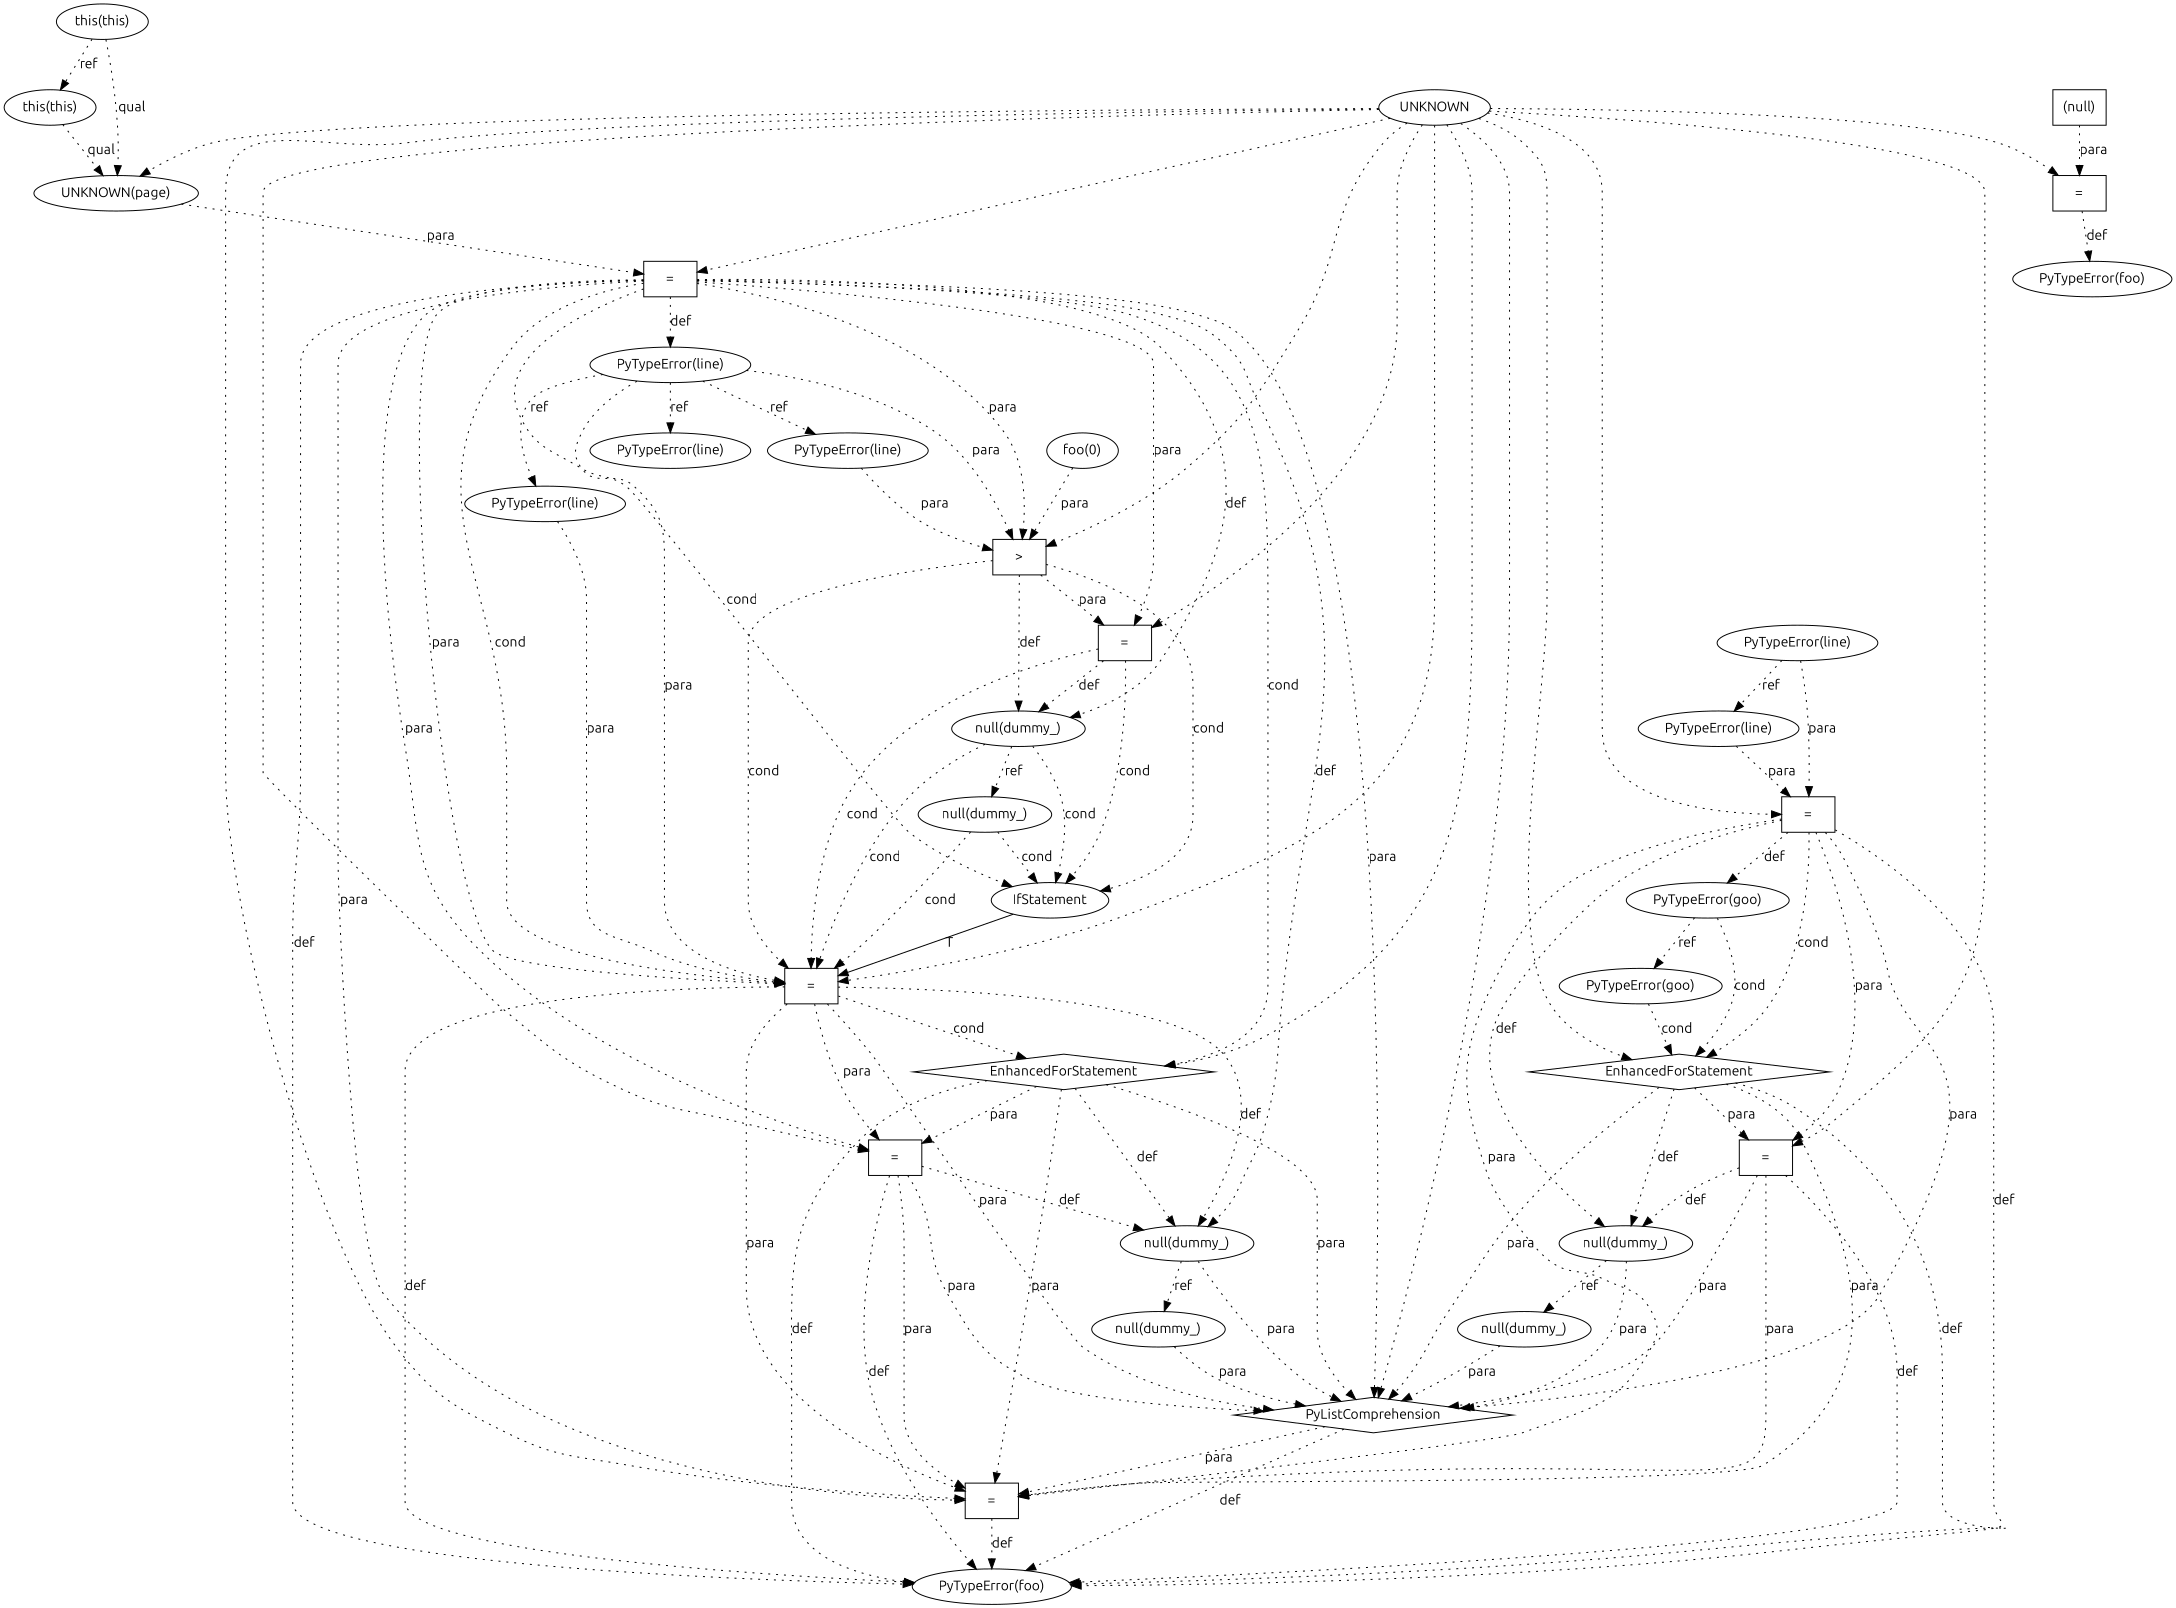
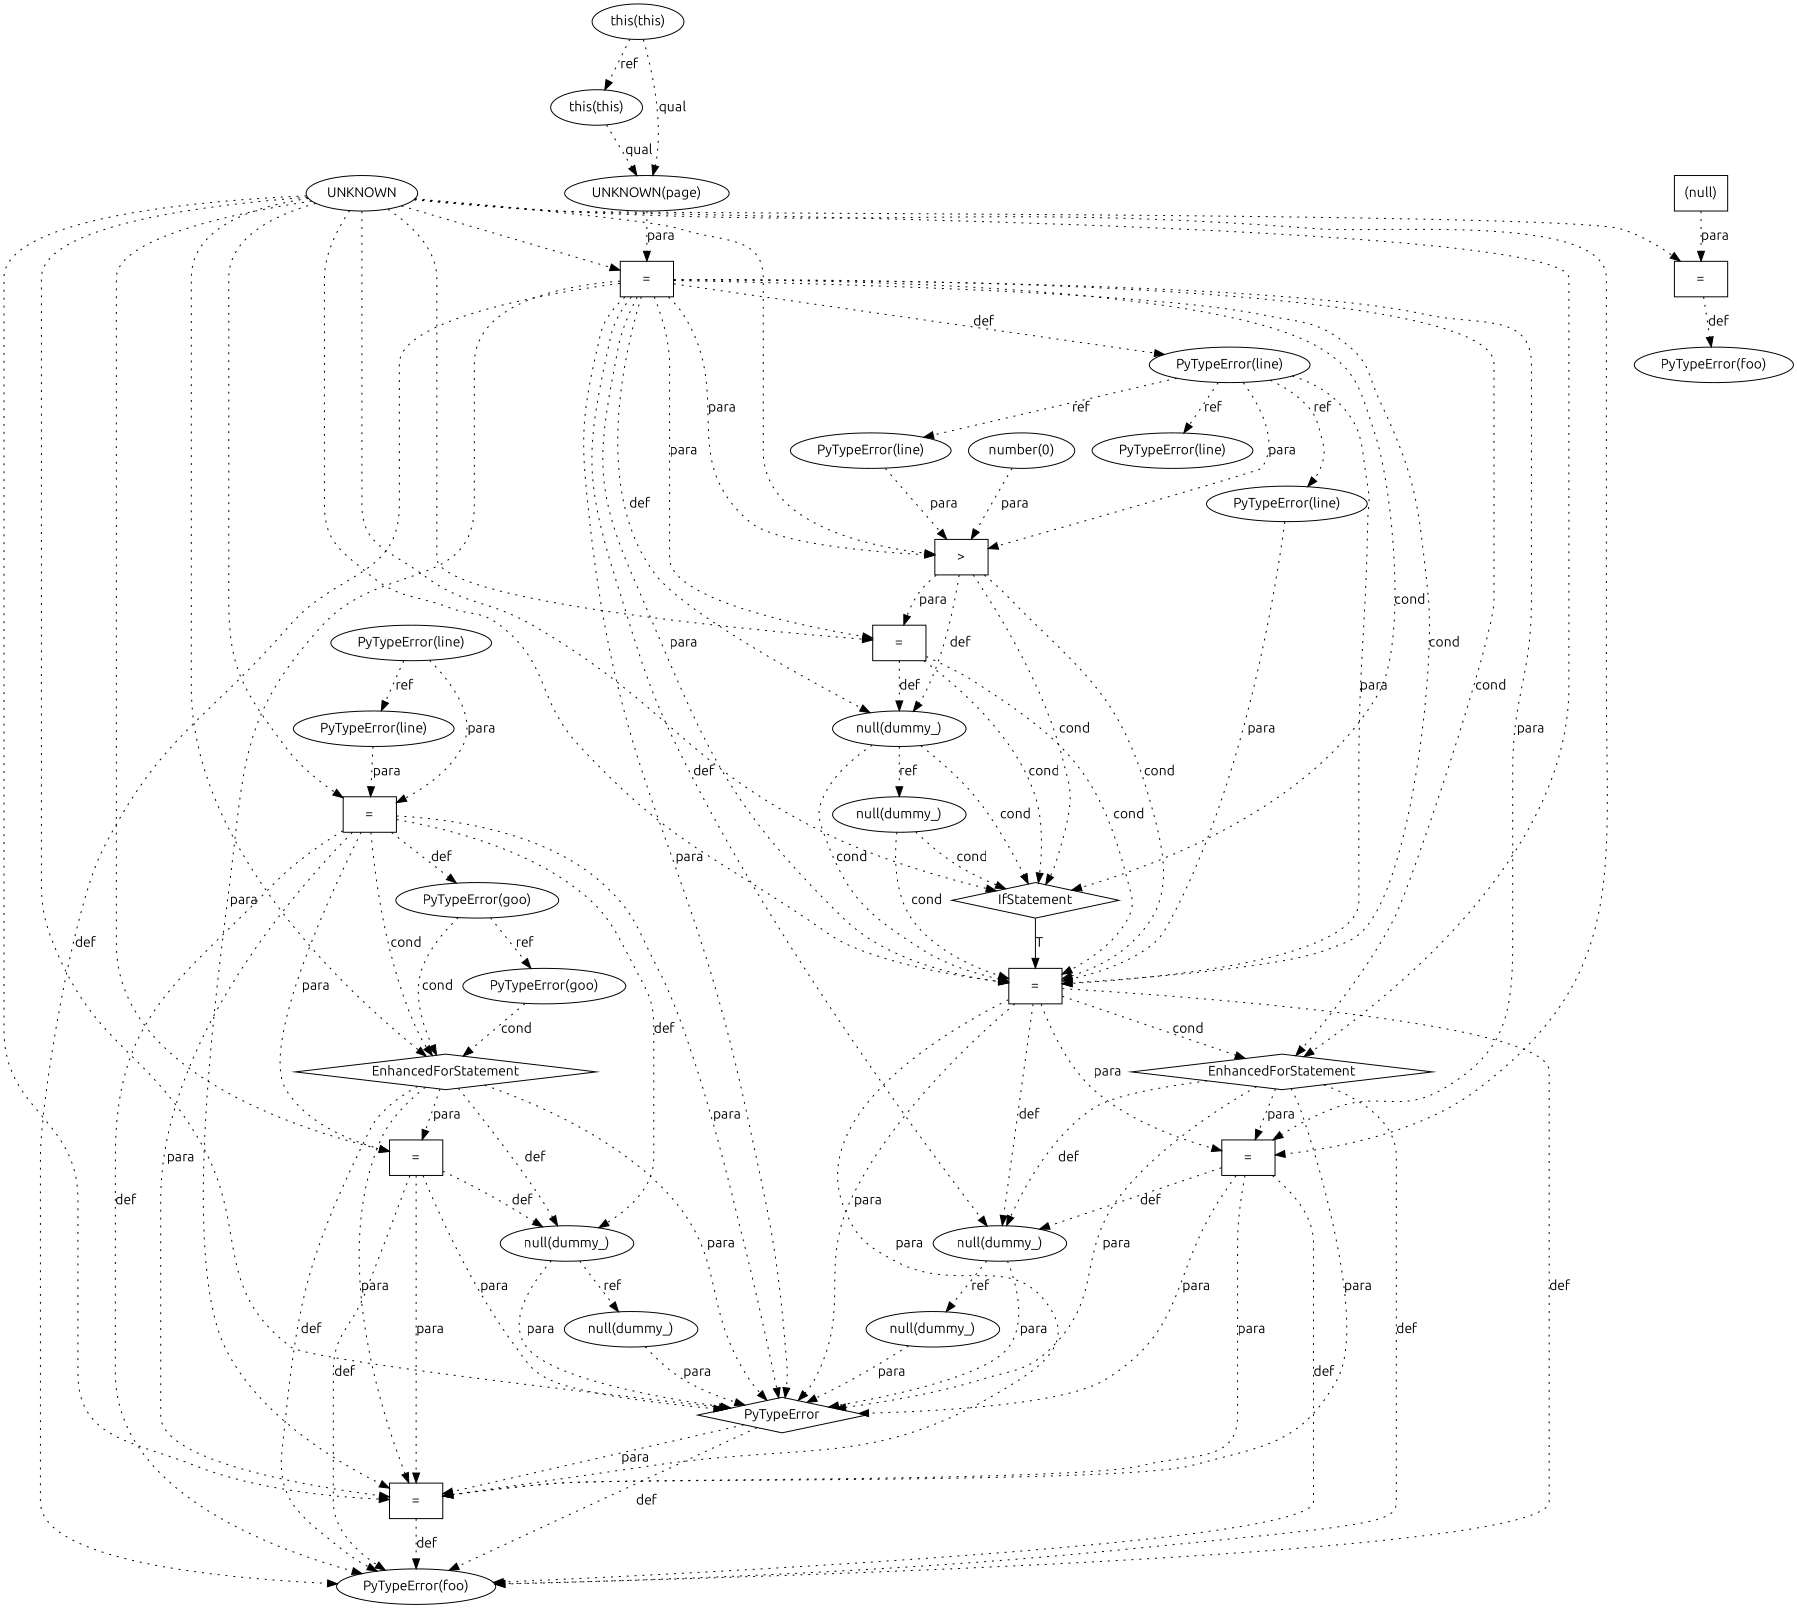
edge "UNKNOWN" -> "UNKNOWN(page)": now "UNKNOWN" -> "IfStatement"
node "foo(0)": label "foo(0)" -> "number(0)"
node "IfStatement": shape ellipse -> diamond
node "PyListComprehension": label "PyListComprehension" -> "PyTypeError"
